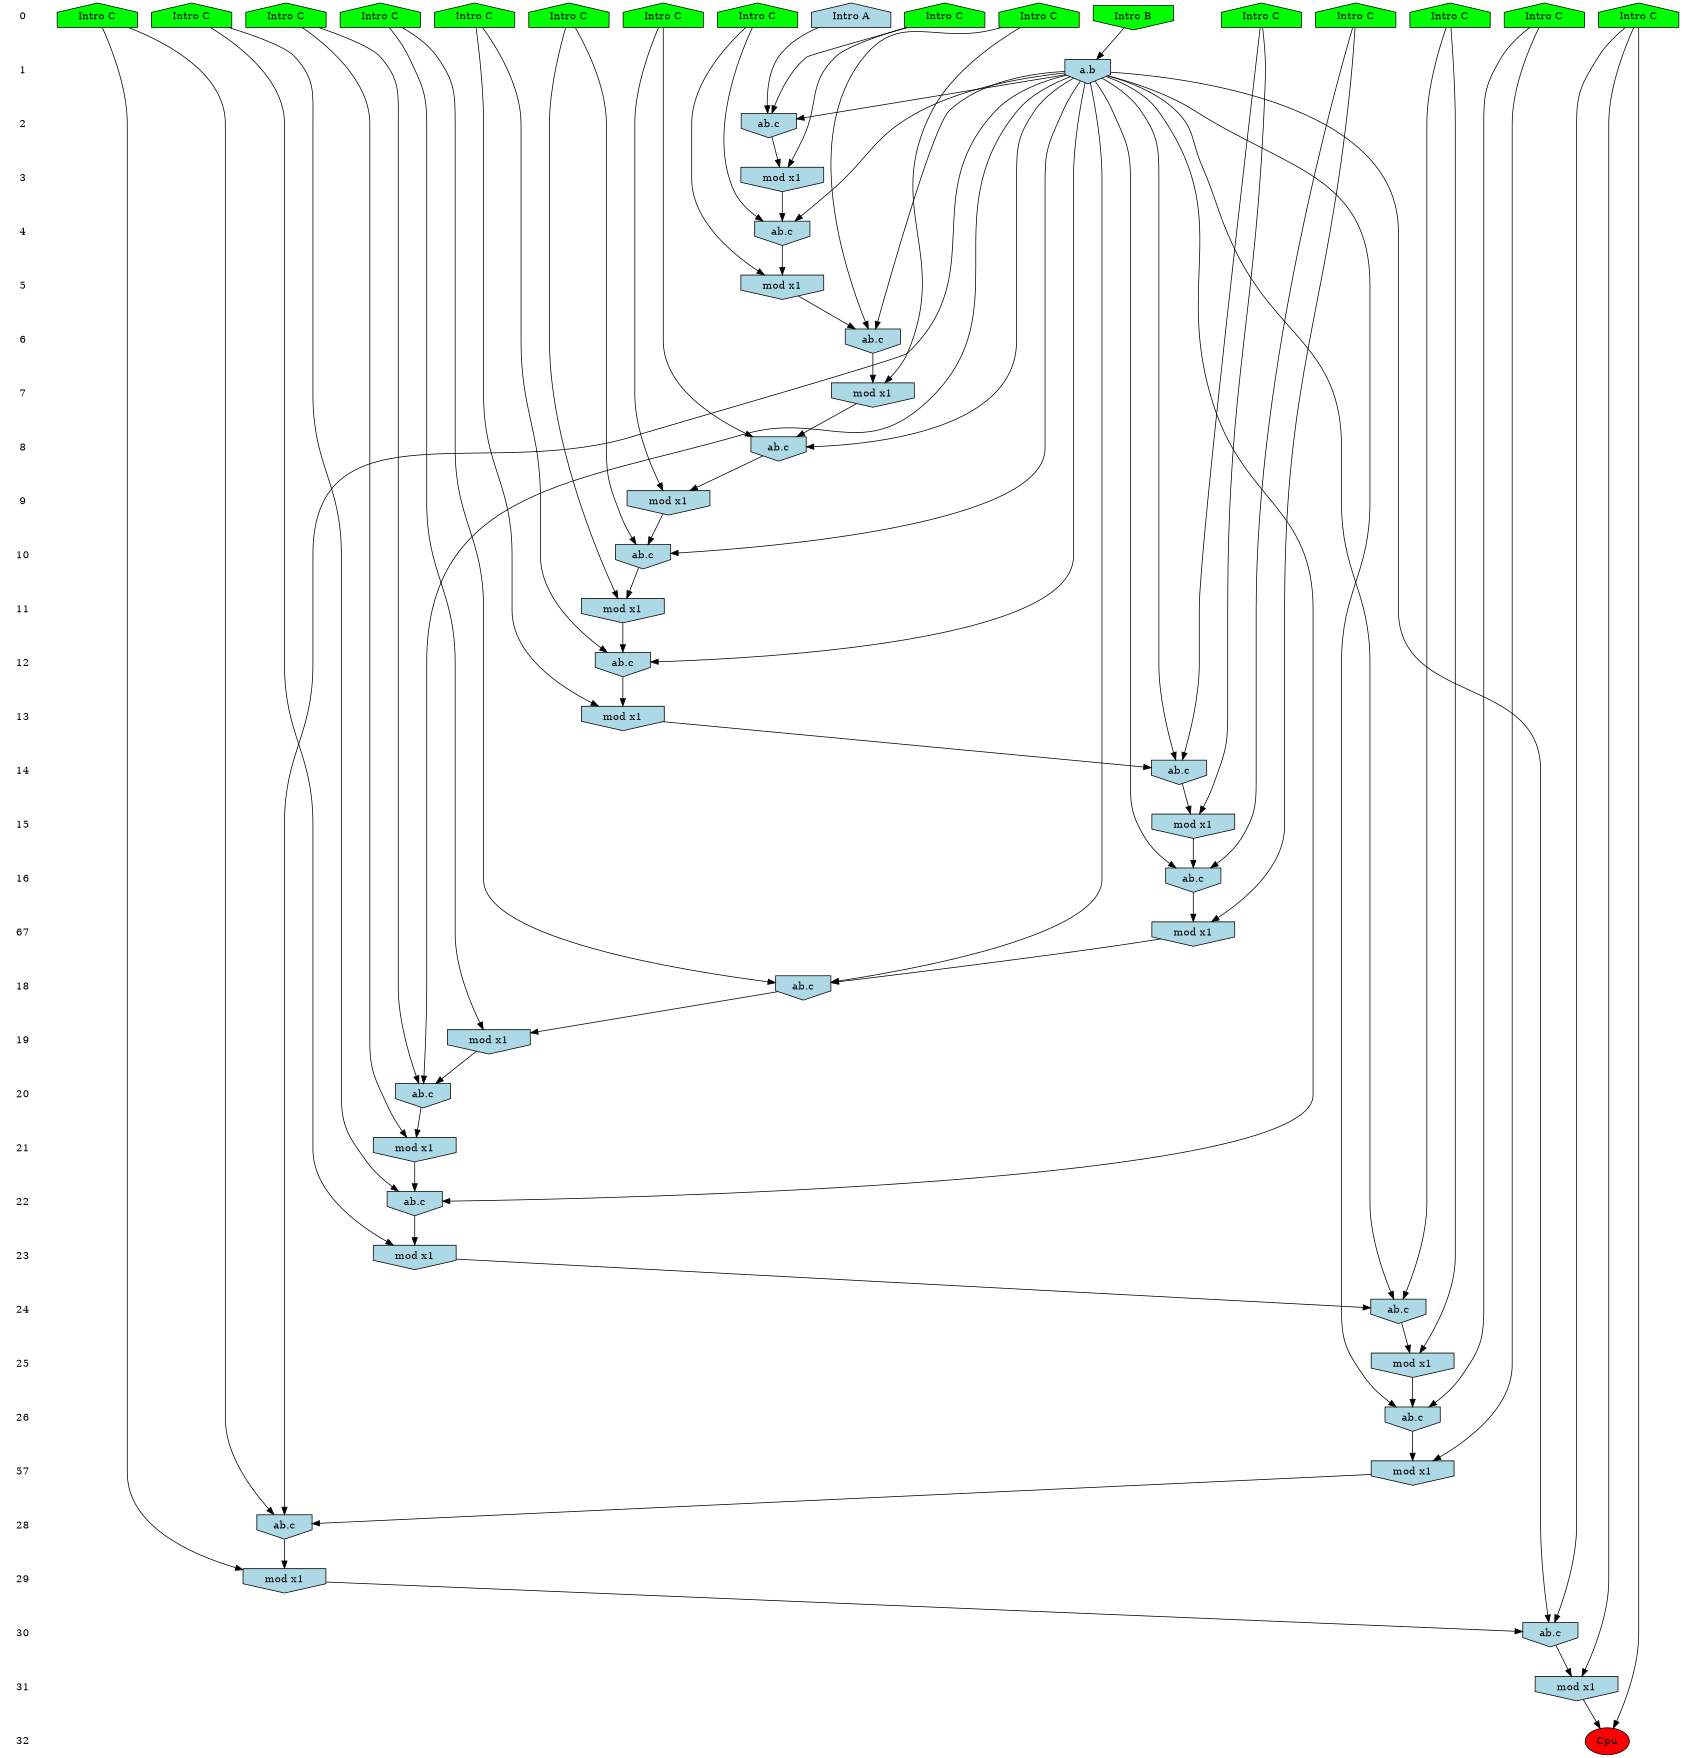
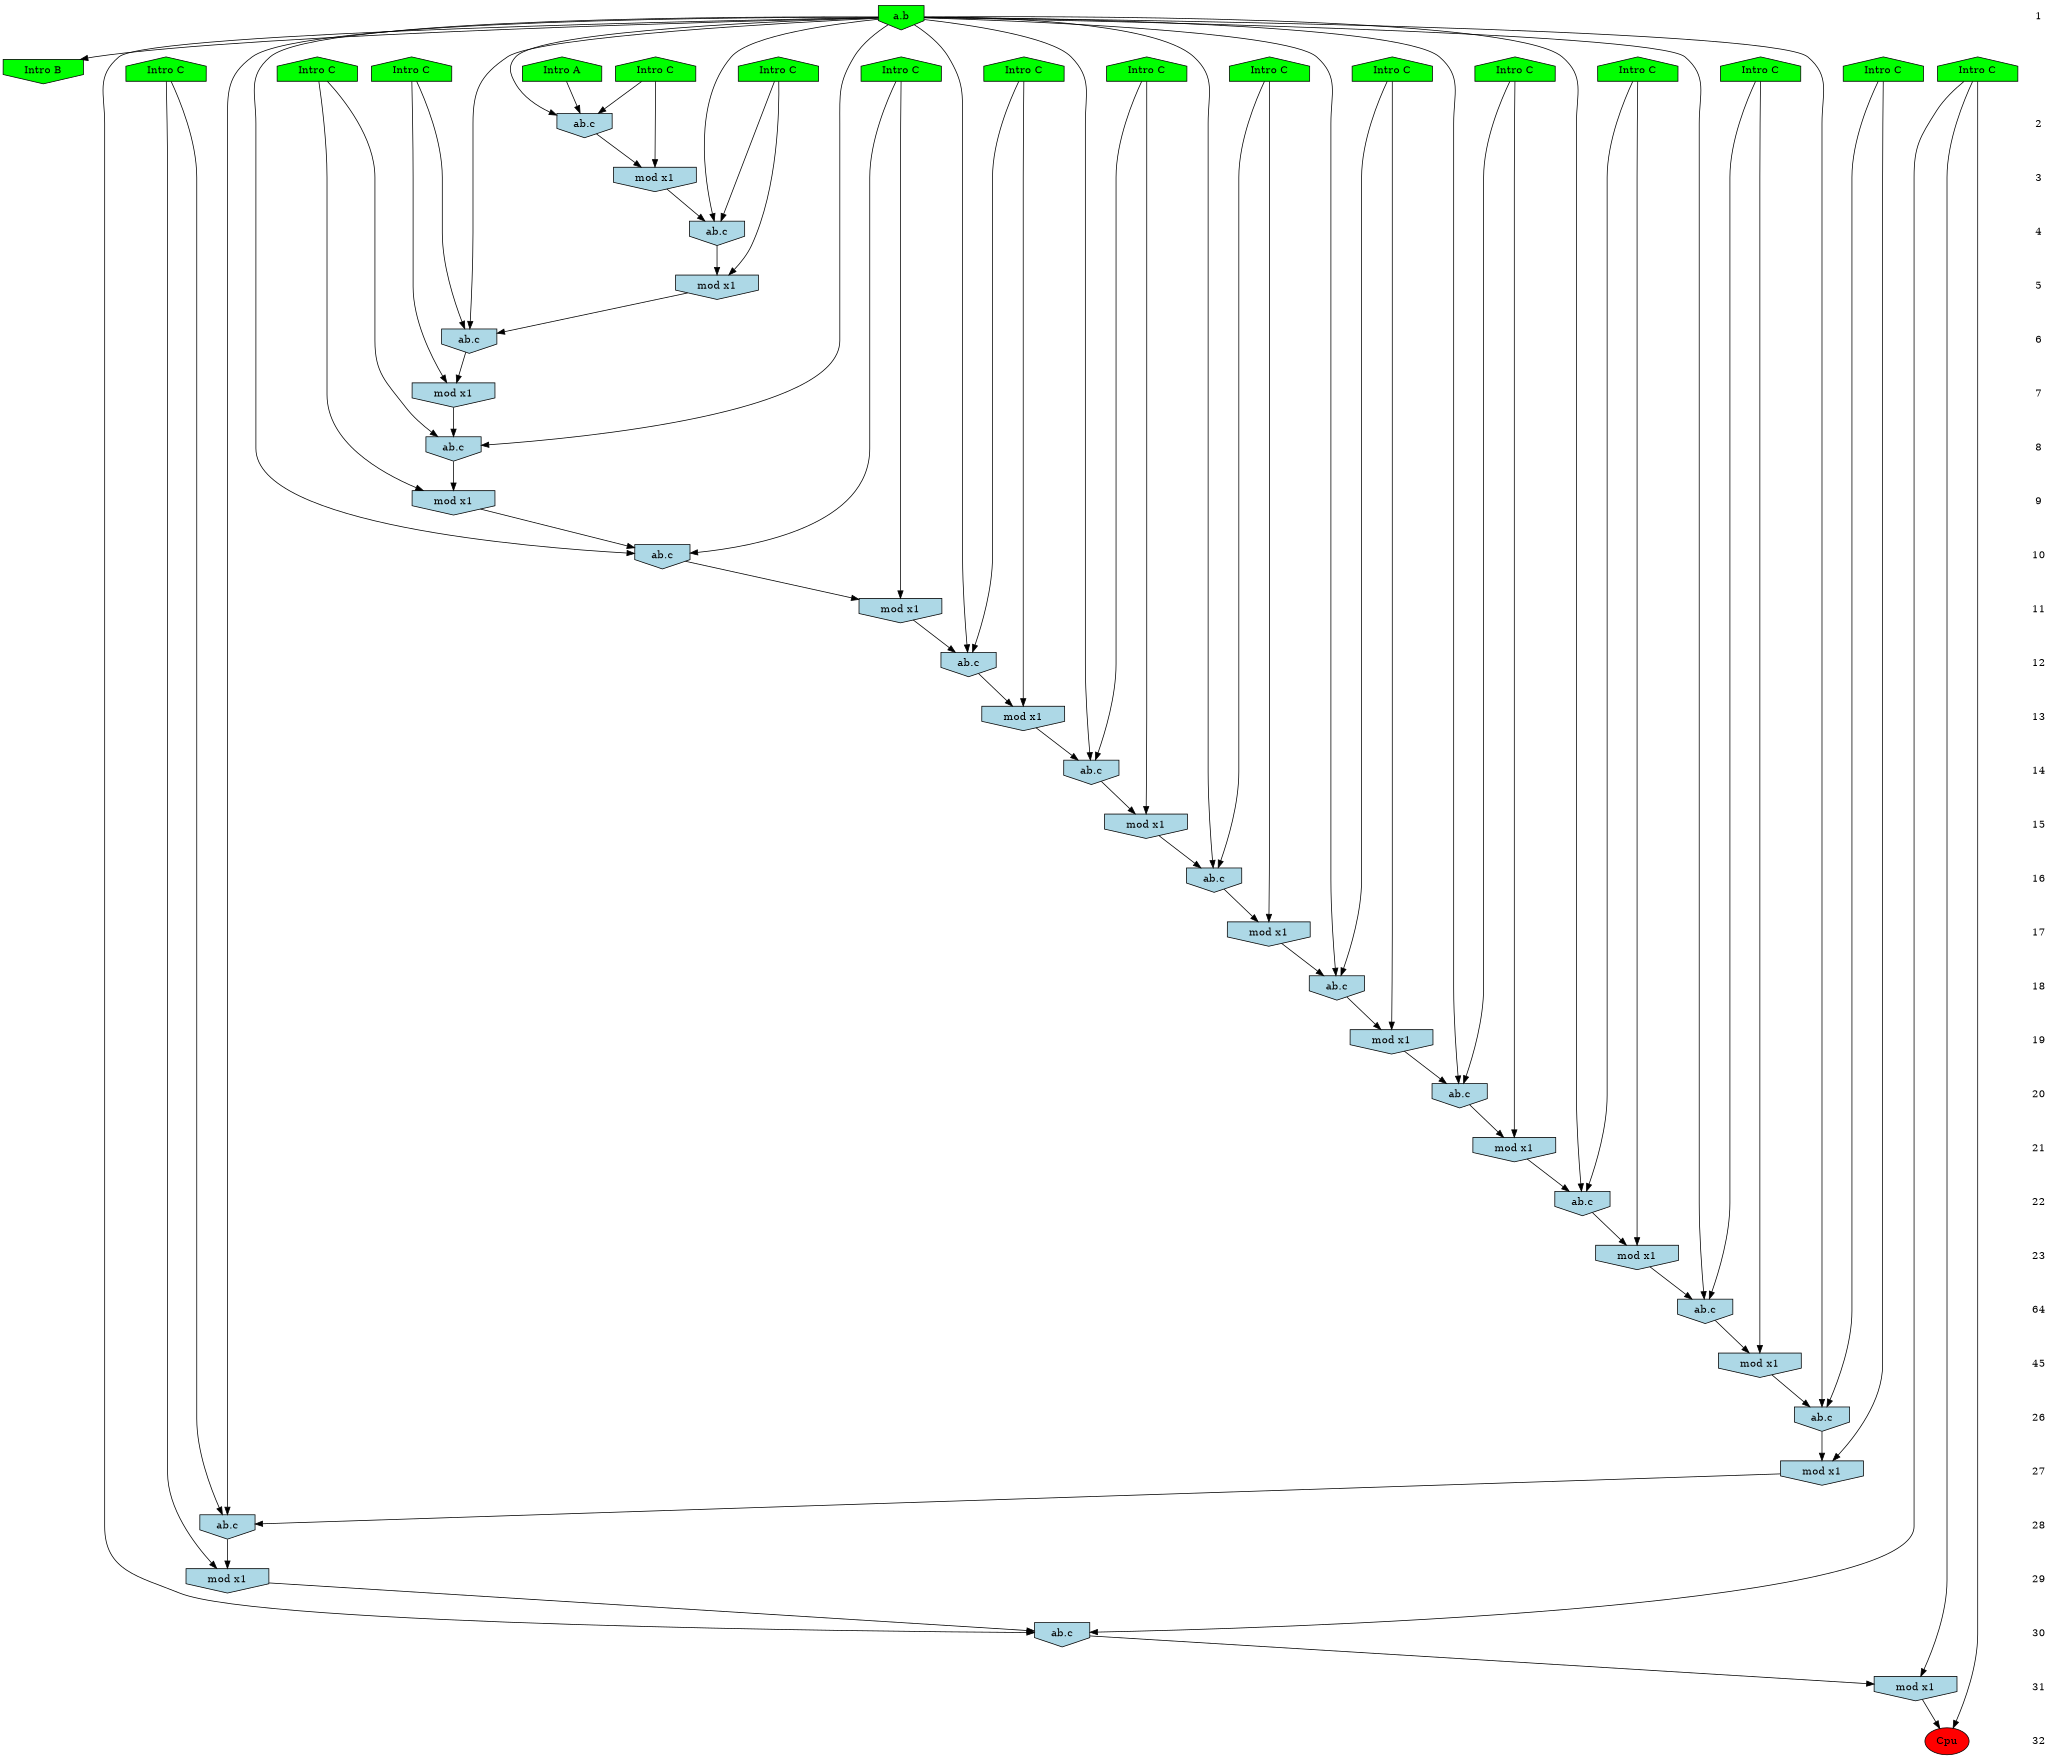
node "0": removed
node "Intro A": fillcolor lightblue -> green
edge "Intro B" -> "a.b": reversed
node "a.b": fillcolor lightblue -> green
node "67": label "67" -> "17"
node "24": label "24" -> "64"
node "25": label "25" -> "45"
node "57": label "57" -> "27"
